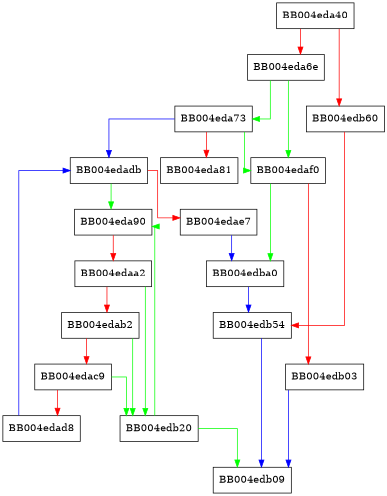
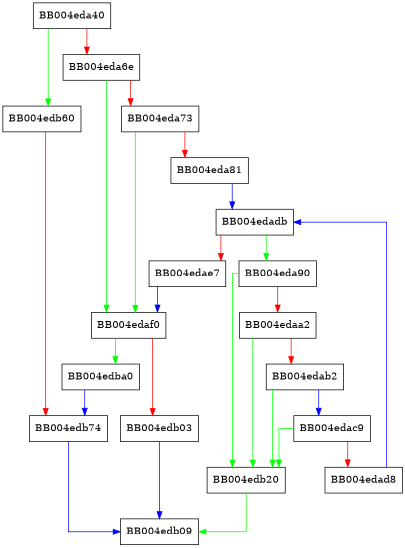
edge "BB004eda40" -> "BB004edb60": color red -> green
edge "BB004eda6e" -> "BB004eda73": color green -> red
edge "BB004eda73" -> "BB004edadb": now "BB004eda81" -> "BB004edadb"
edge "BB004edae7" -> "BB004edba0": now "BB004edae7" -> "BB004edaf0"
edge "BB004edb20" -> "BB004eda90": reversed
node "BB004edb54": label "BB004edb54" -> "BB004edb74"
edge "BB004edab2" -> "BB004edac9": color red -> blue
